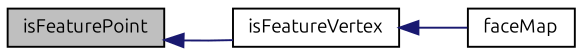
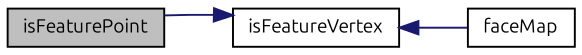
edge "isFeatureVertex" -> "isFeaturePoint": reversed
